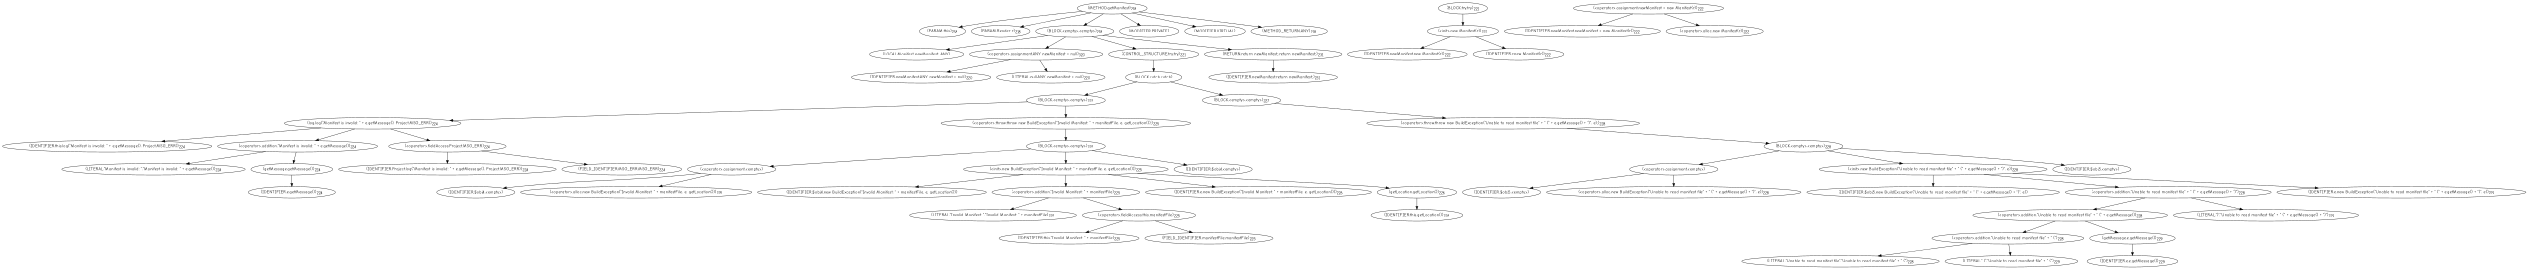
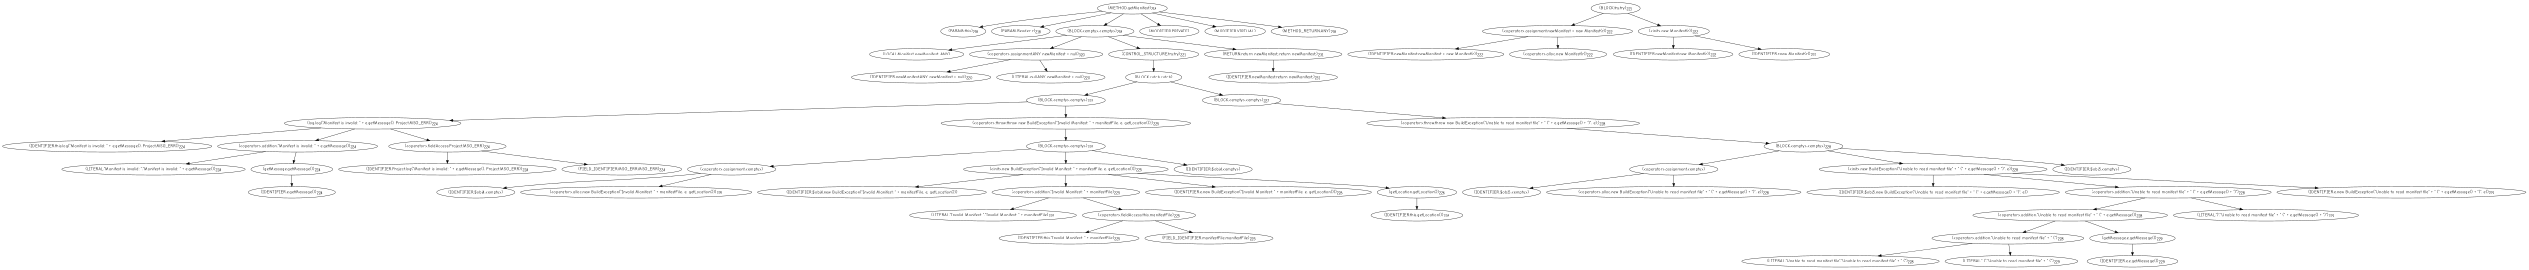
edge "(BLOCK,try,try)" -> "(<operator>.assignment,newManifest = new Manifest(r))": added
node "(PARAM,this)": text "238" -> "218"
